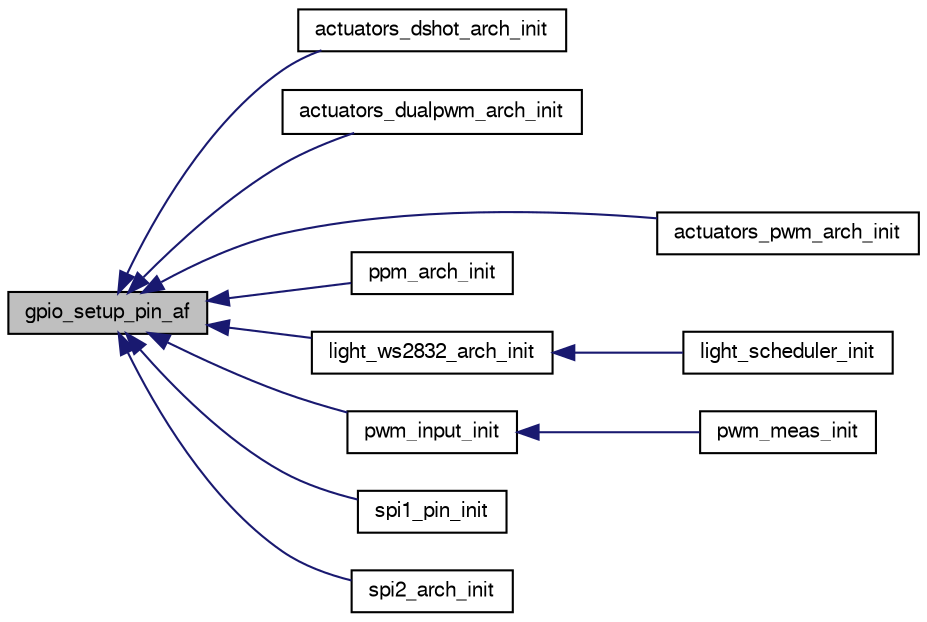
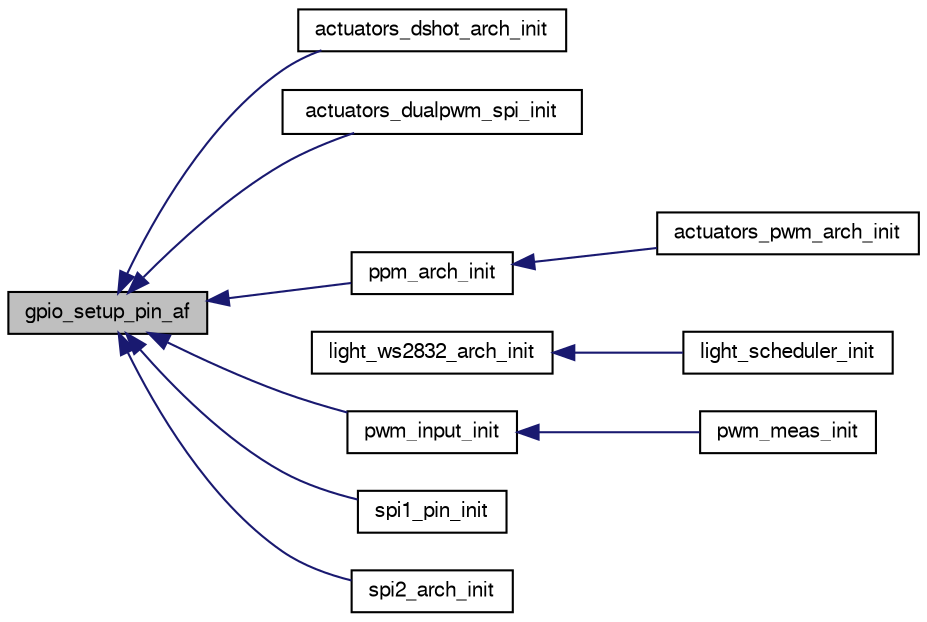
node "actuators_dualpwm_arch_init": label "actuators_dualpwm_arch_init" -> "actuators_dualpwm_spi_init"
edge "actuators_pwm_arch_init" -> "gpio_setup_pin_af": now "actuators_pwm_arch_init" -> "ppm_arch_init"
edge "light_ws2832_arch_init" -> "gpio_setup_pin_af": removed
